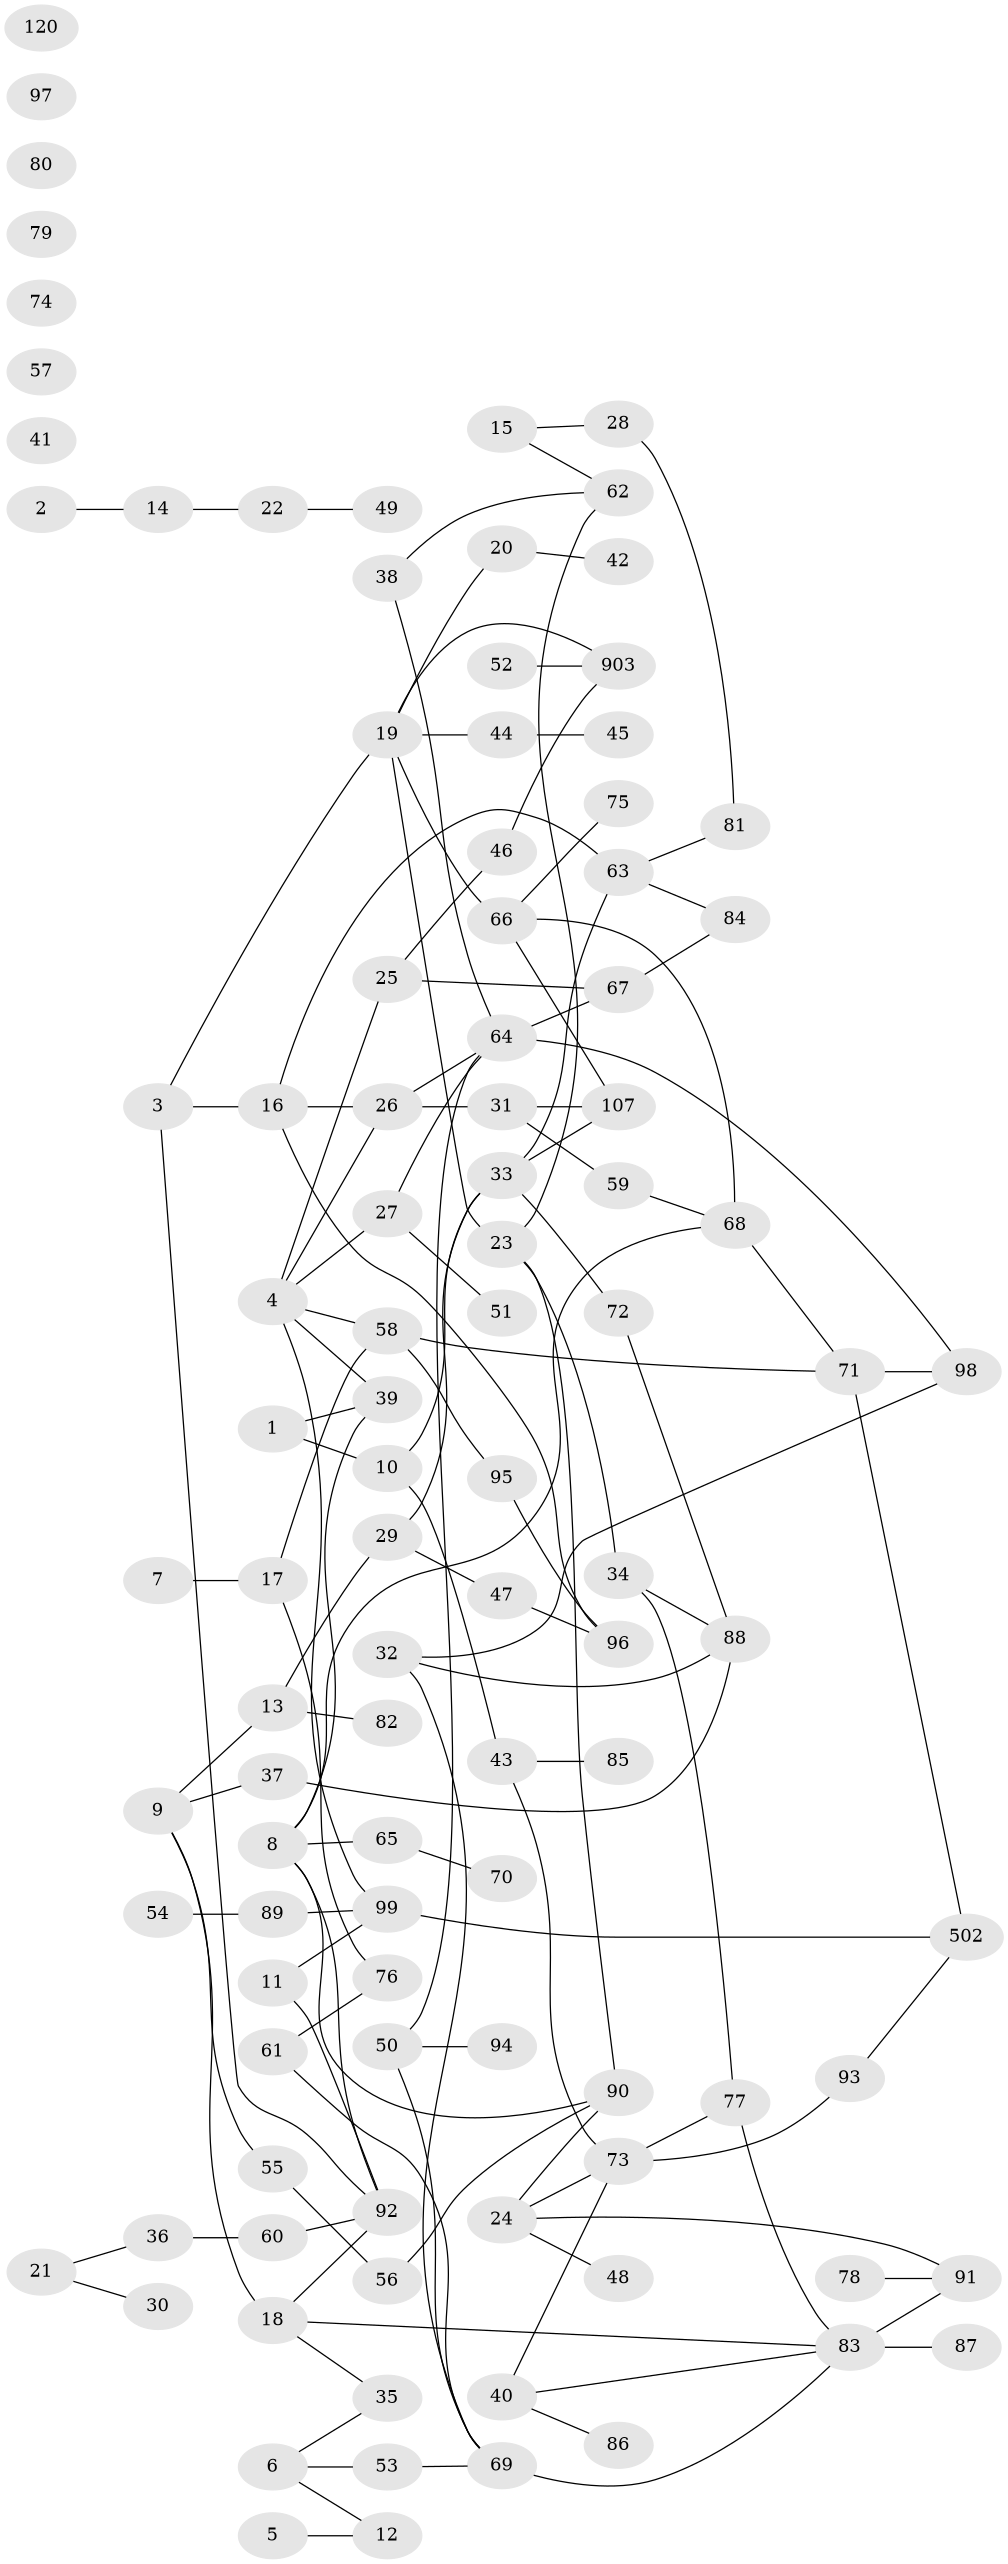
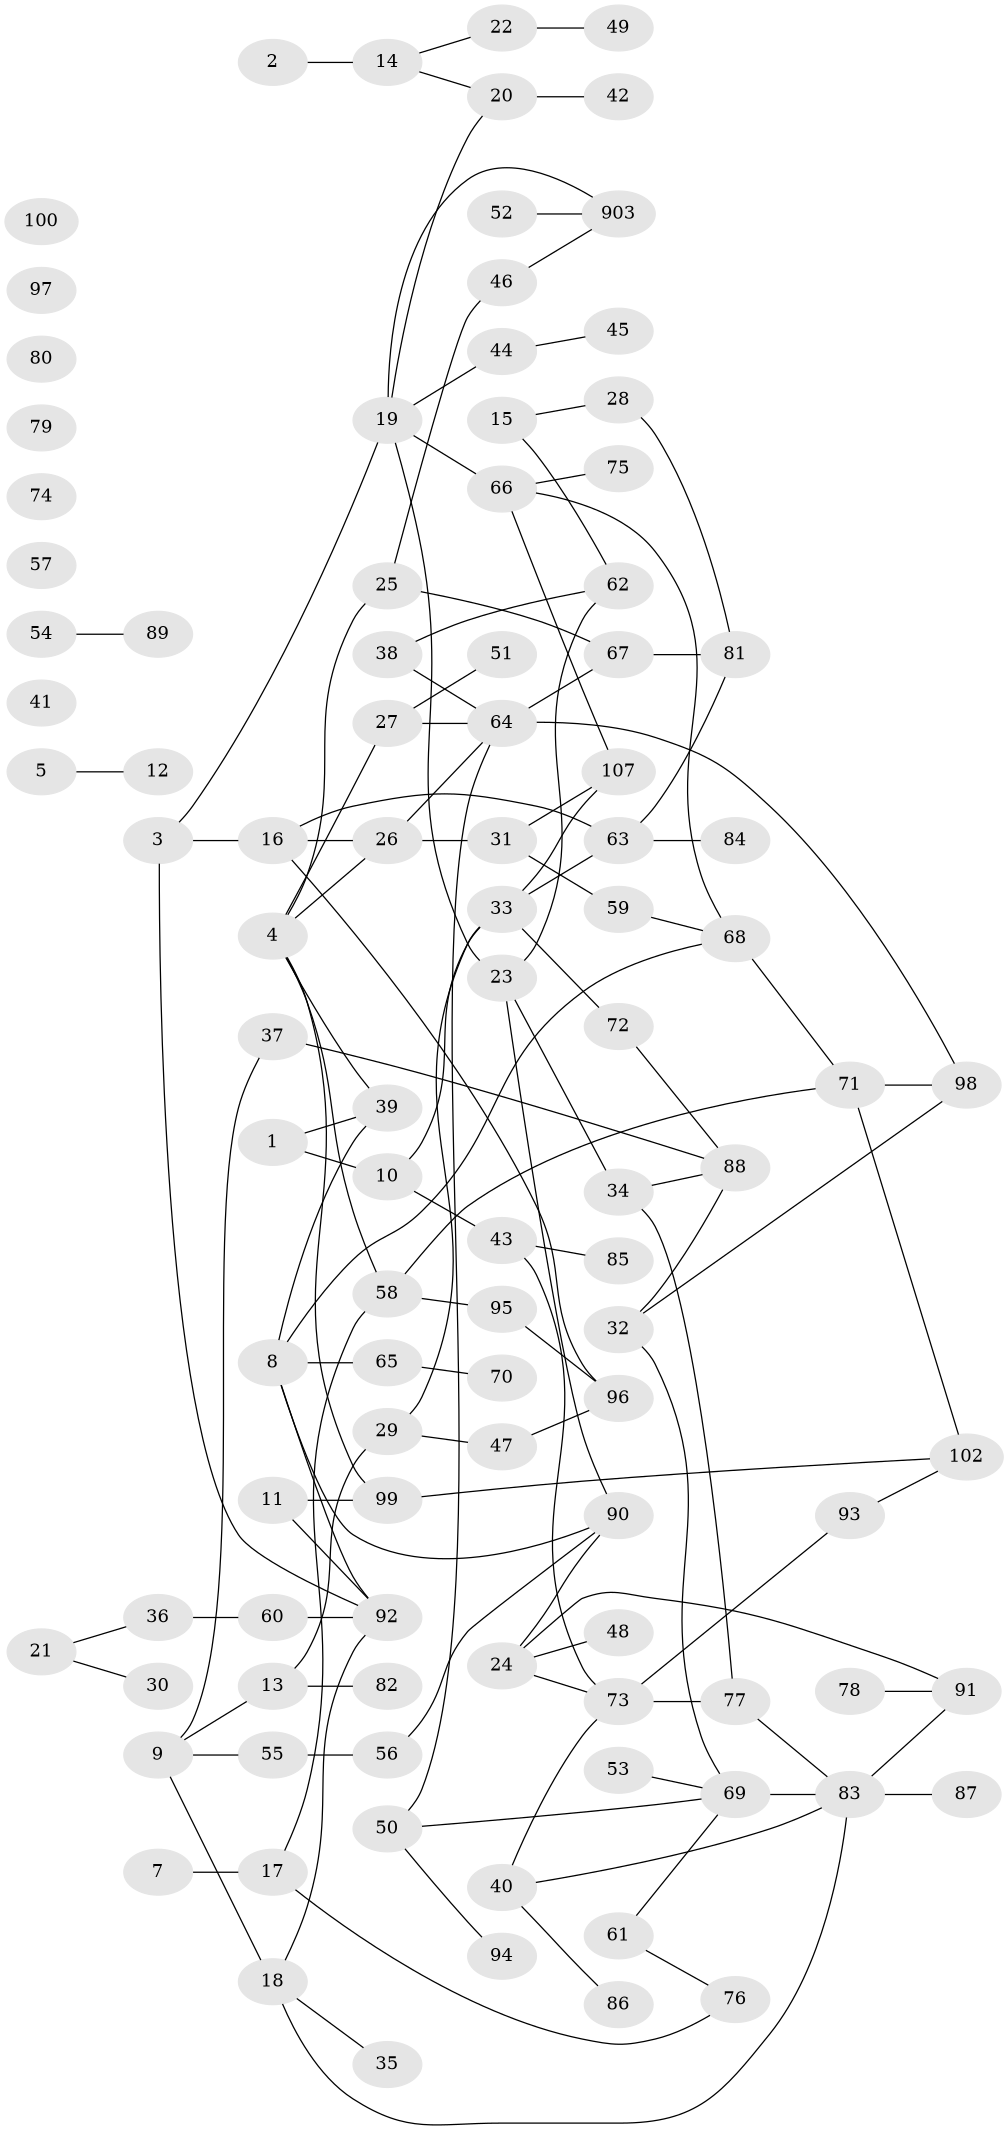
node "120": label "120" -> "100"
edge "14" -- "20": added
edge "84" -- "67": now "81" -- "67"
edge "99" -- "89": removed
node "502": label "502" -> "102"
node "6": removed
